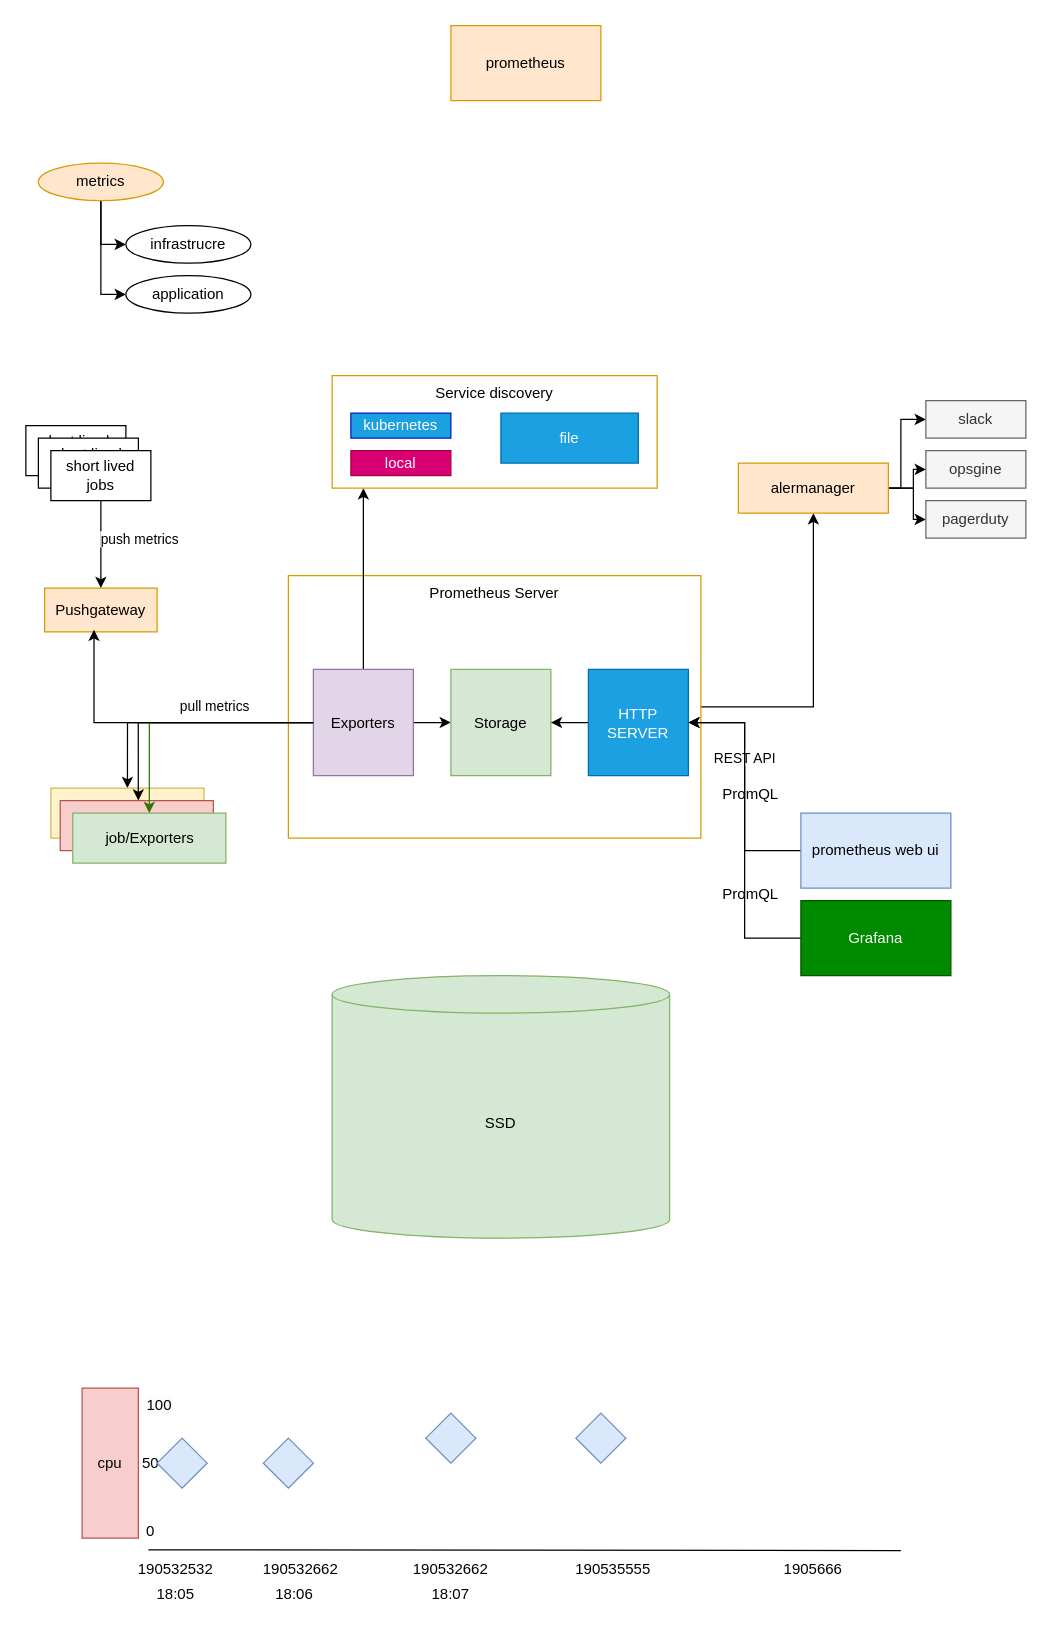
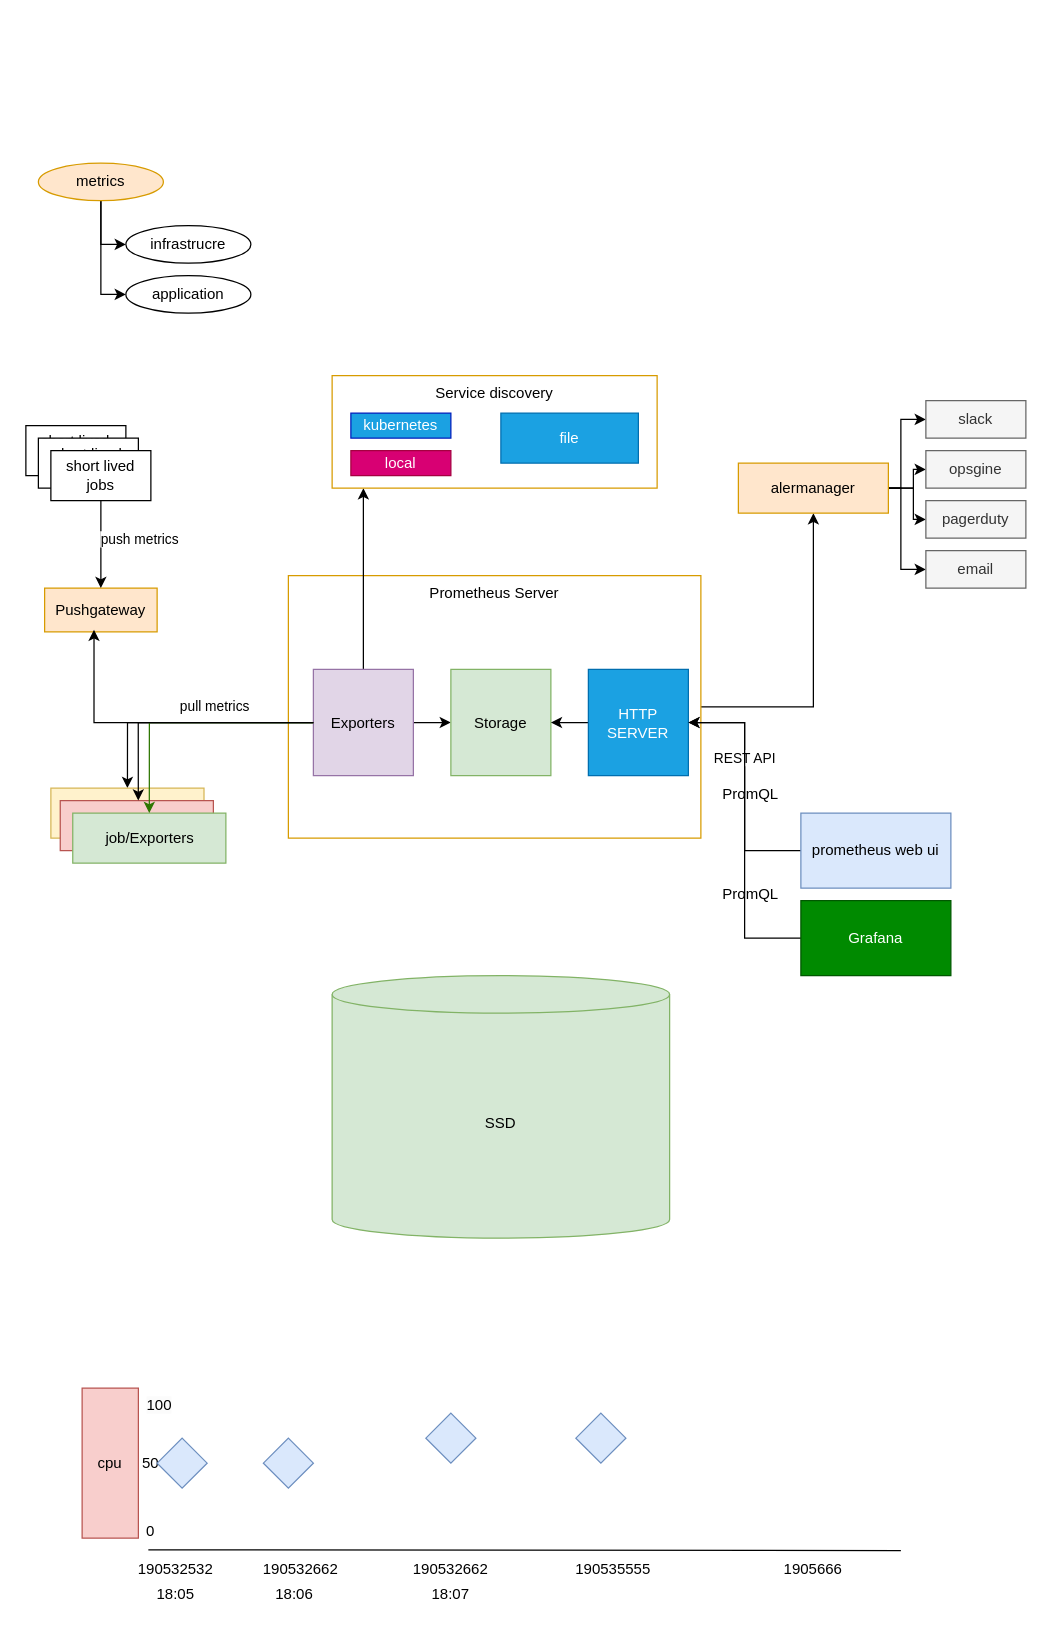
node "prometheus": removed
edge "alermanager" -> "email": added
node "email": added
